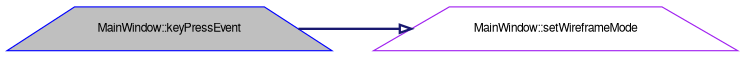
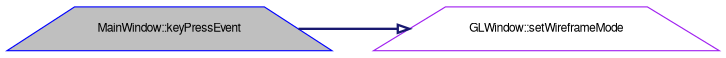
node "MainWindow::setWireframeMode": label "MainWindow::setWireframeMode" -> "GLWindow::setWireframeMode"
